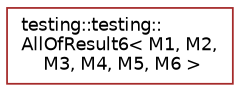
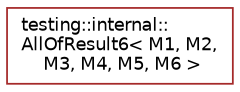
node "testing::testing:: AllOfResult6< M1, M2, M3, M4, M5, M6 >": label "testing::testing:: AllOfResult6< M1, M2, M3, M4, M5, M6 >" -> "testing::internal:: AllOfResult6< M1, M2, M3, M4, M5, M6 >"
